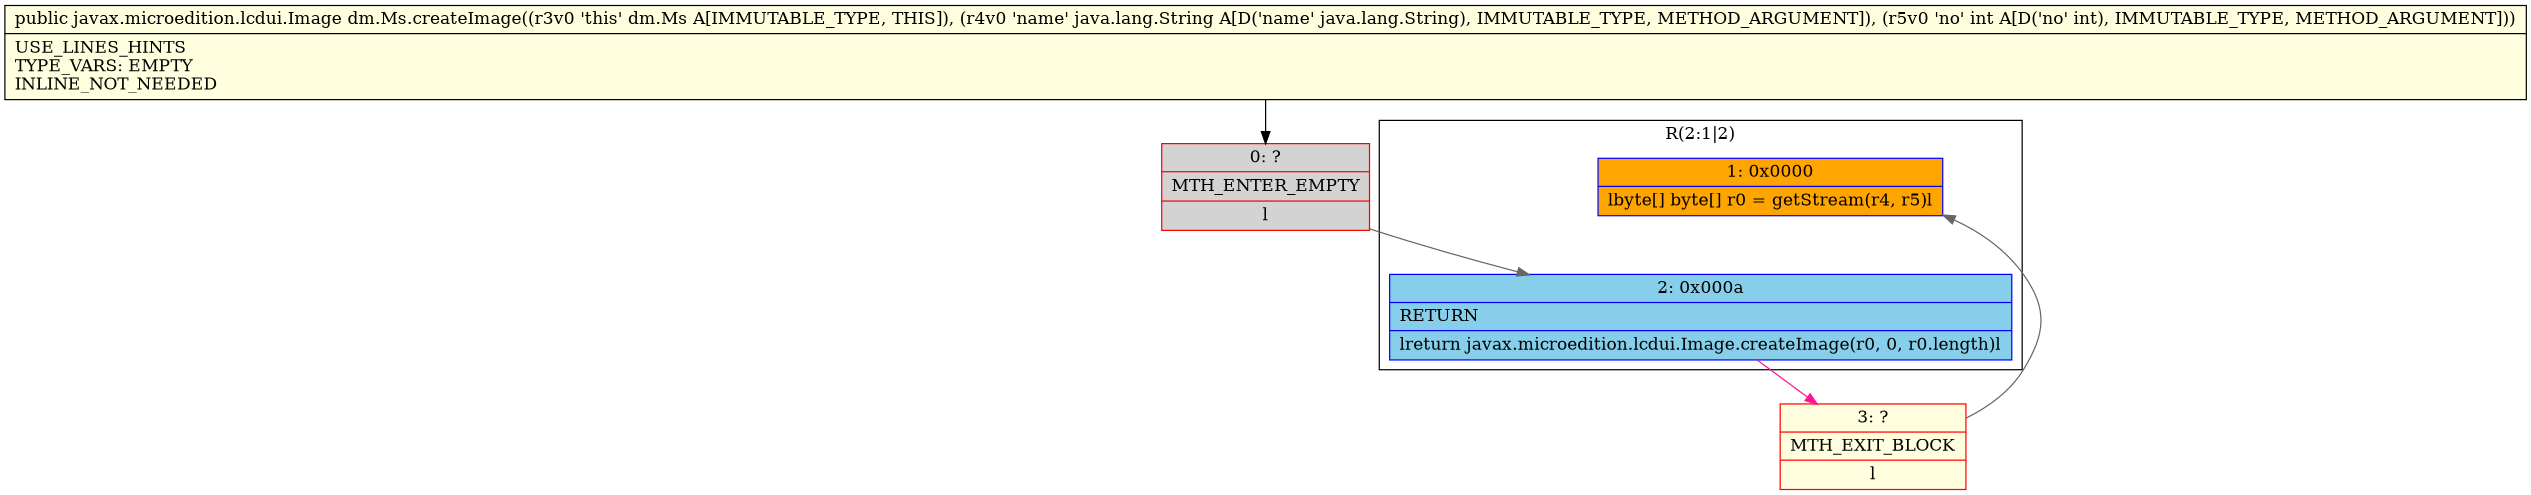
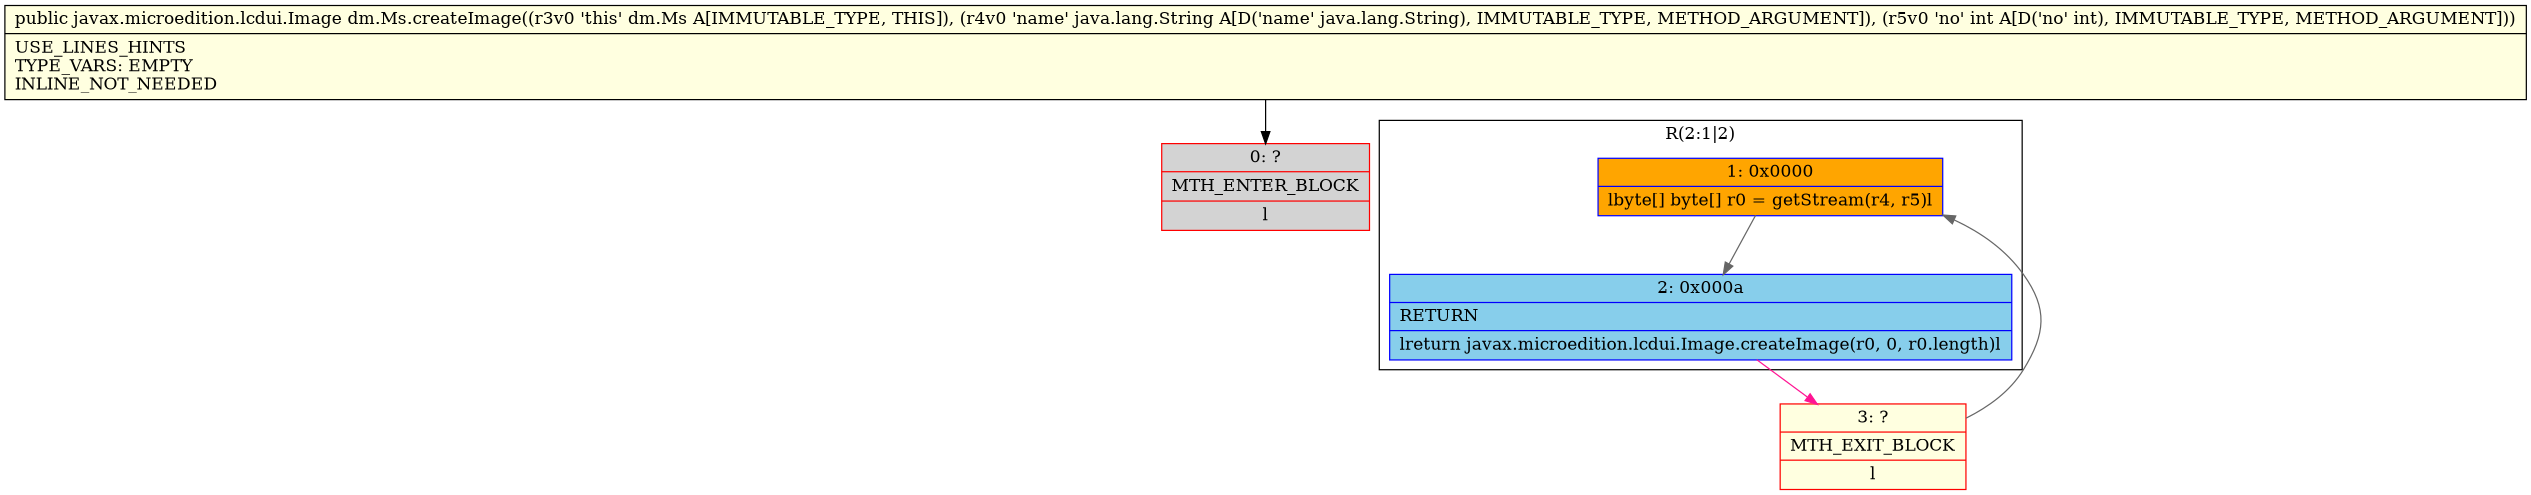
node "0: ?": text "MTH_ENTER_EMPTY" -> "MTH_ENTER_BLOCK"
edge "0: ?" -> "2: 0x000a": now "1: 0x0000" -> "2: 0x000a"
